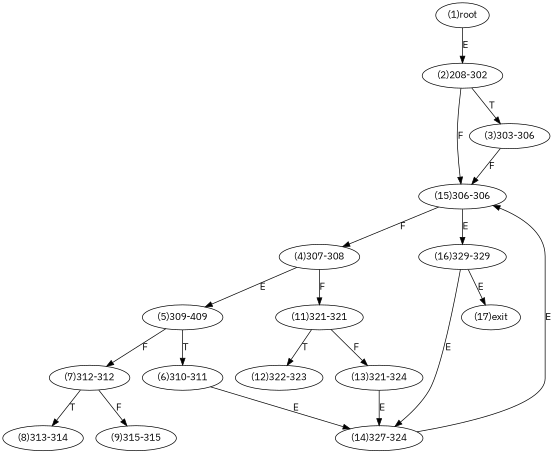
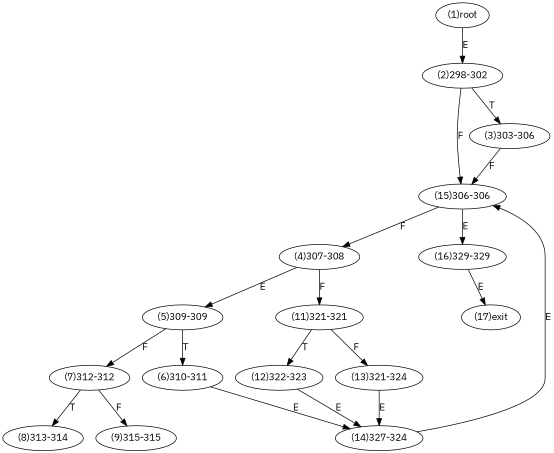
node "(2)208-302": label "(2)208-302" -> "(2)298-302"
node "(5)309-409": label "(5)309-409" -> "(5)309-309"
edge "(16)329-329" -> "(14)327-324": now "(12)322-323" -> "(14)327-324"
